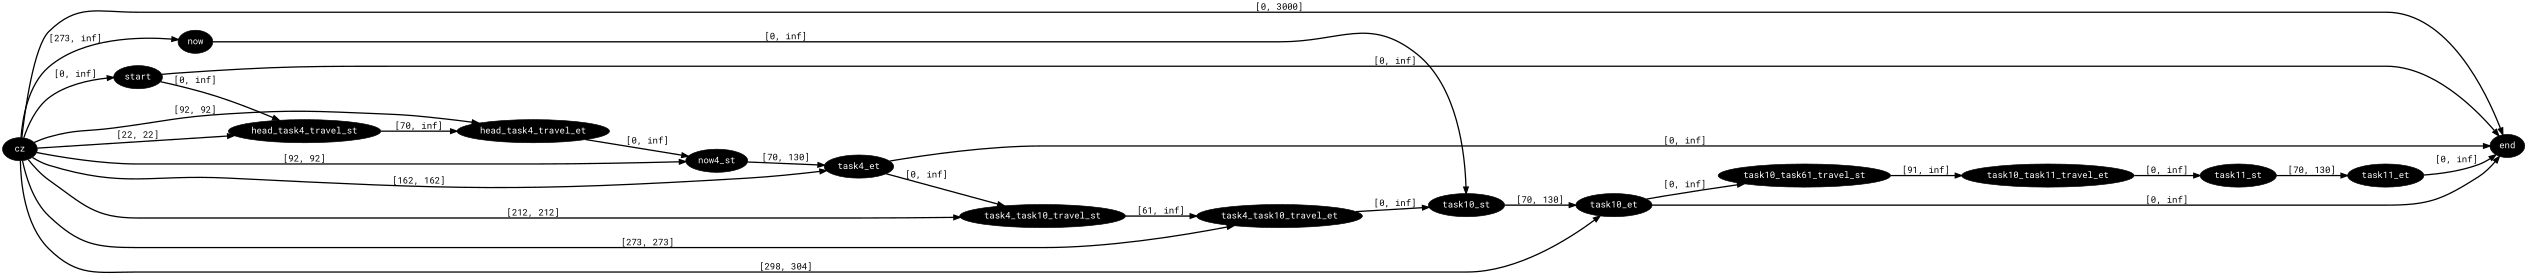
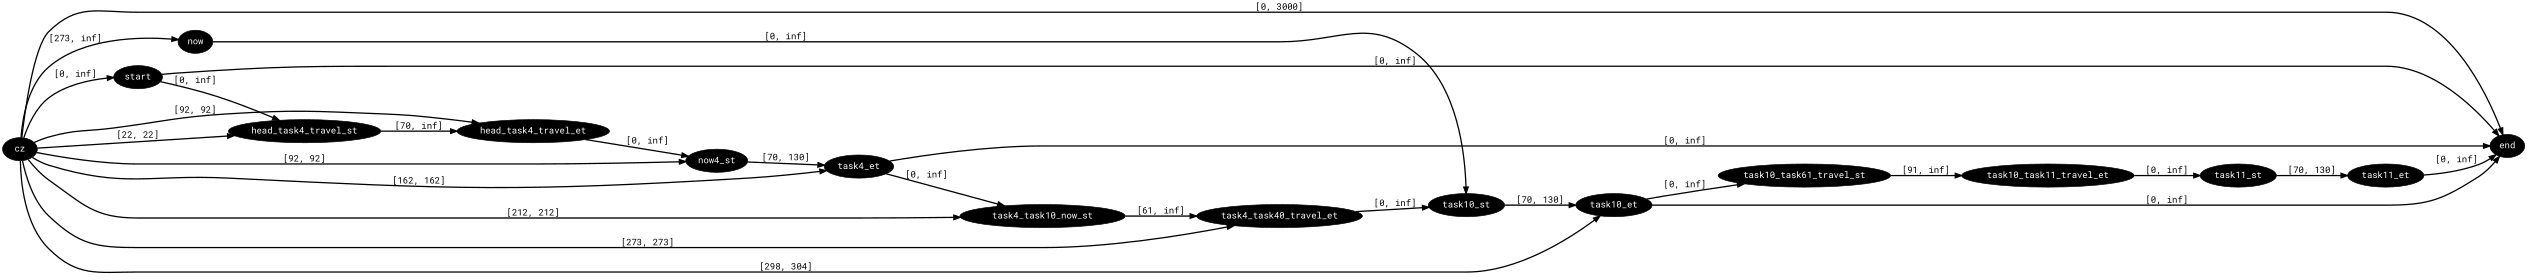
node "task4_task10_travel_st": label "task4_task10_travel_st" -> "task4_task10_now_st"
node "task4_task10_travel_et": label "task4_task10_travel_et" -> "task4_task40_travel_et"
